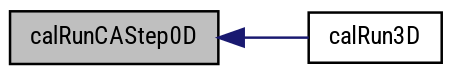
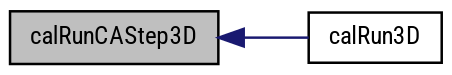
node "calRunCAStep0D": label "calRunCAStep0D" -> "calRunCAStep3D"
